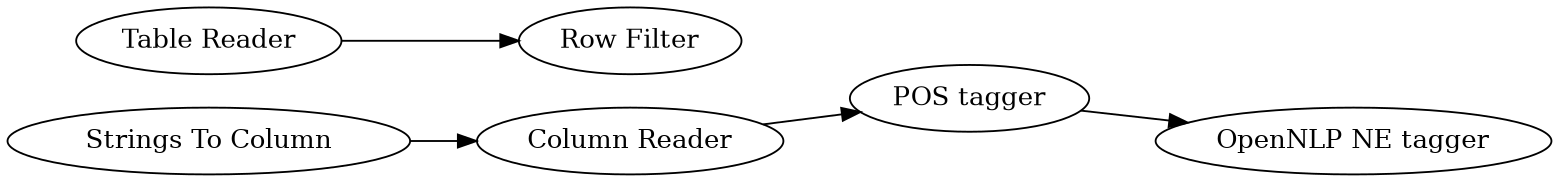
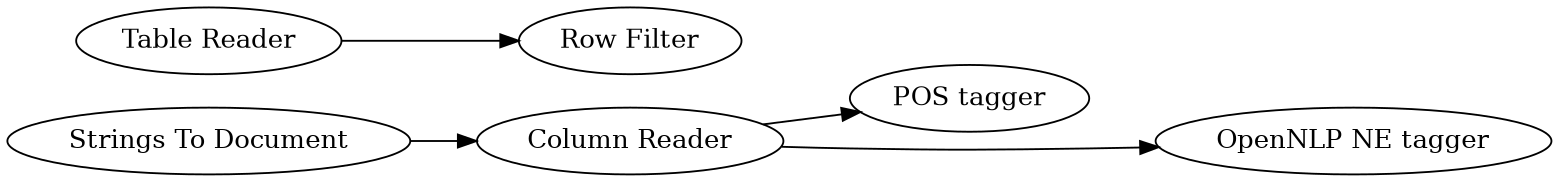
edge "POS tagger" -> "OpenNLP NE tagger": now "Column Reader" -> "OpenNLP NE tagger"
node "Strings To Column": label "Strings To Column" -> "Strings To Document"
